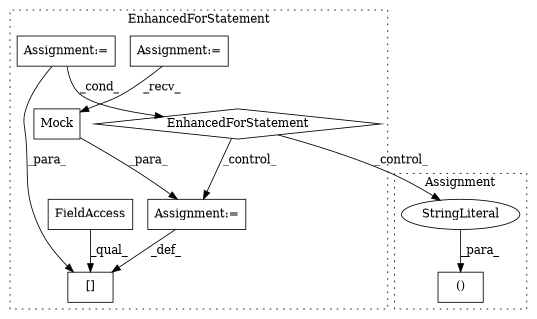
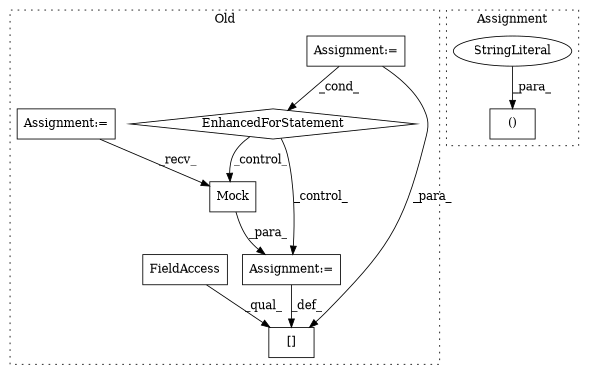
cluster "EnhancedForStatement": label "EnhancedForStatement" -> "Old"
edge "EnhancedForStatement" -> "StringLiteral": now "EnhancedForStatement" -> "Mock"
